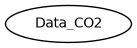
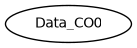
node "Data_CO2": label "Data_CO2" -> "Data_CO0"
